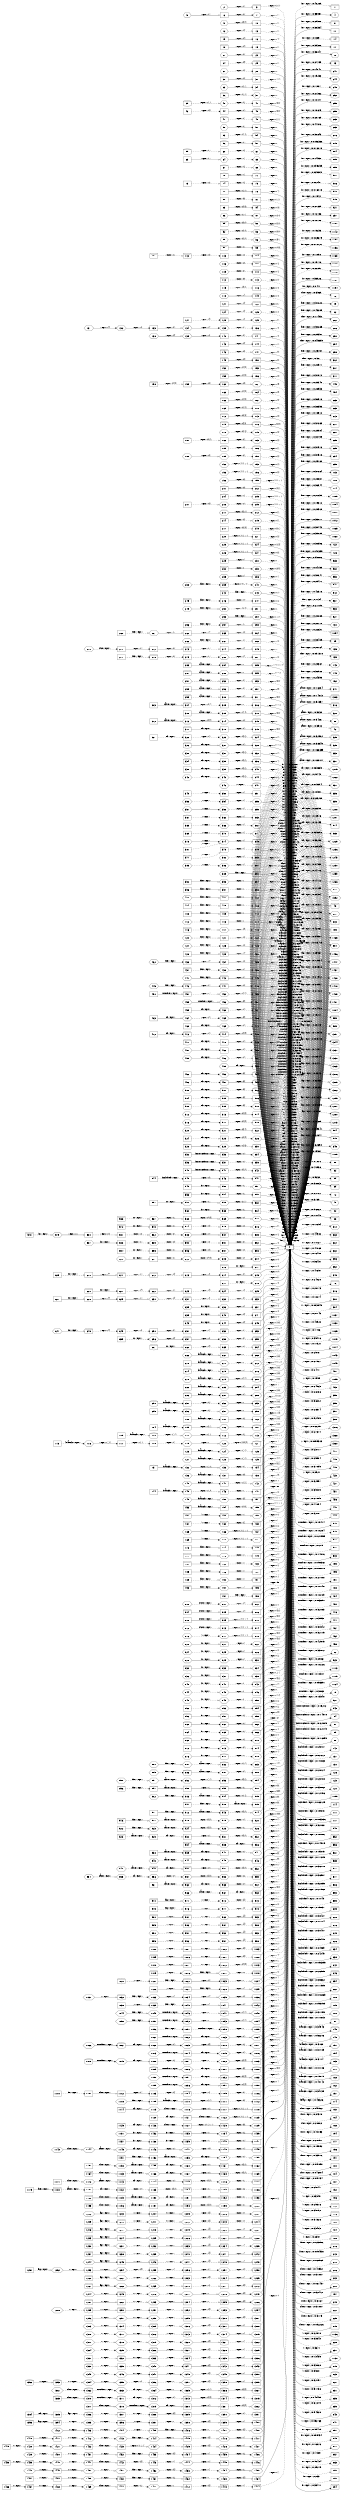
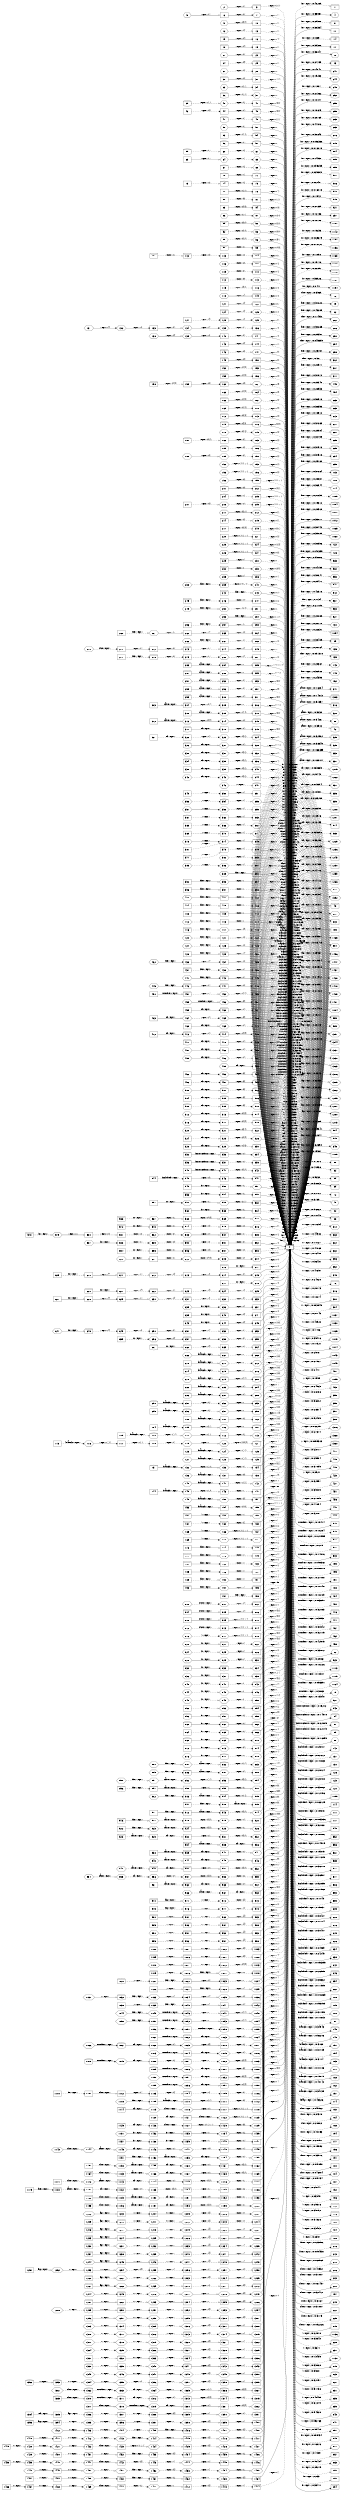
edge "874" -> "0": added, label "<eps>:５"
